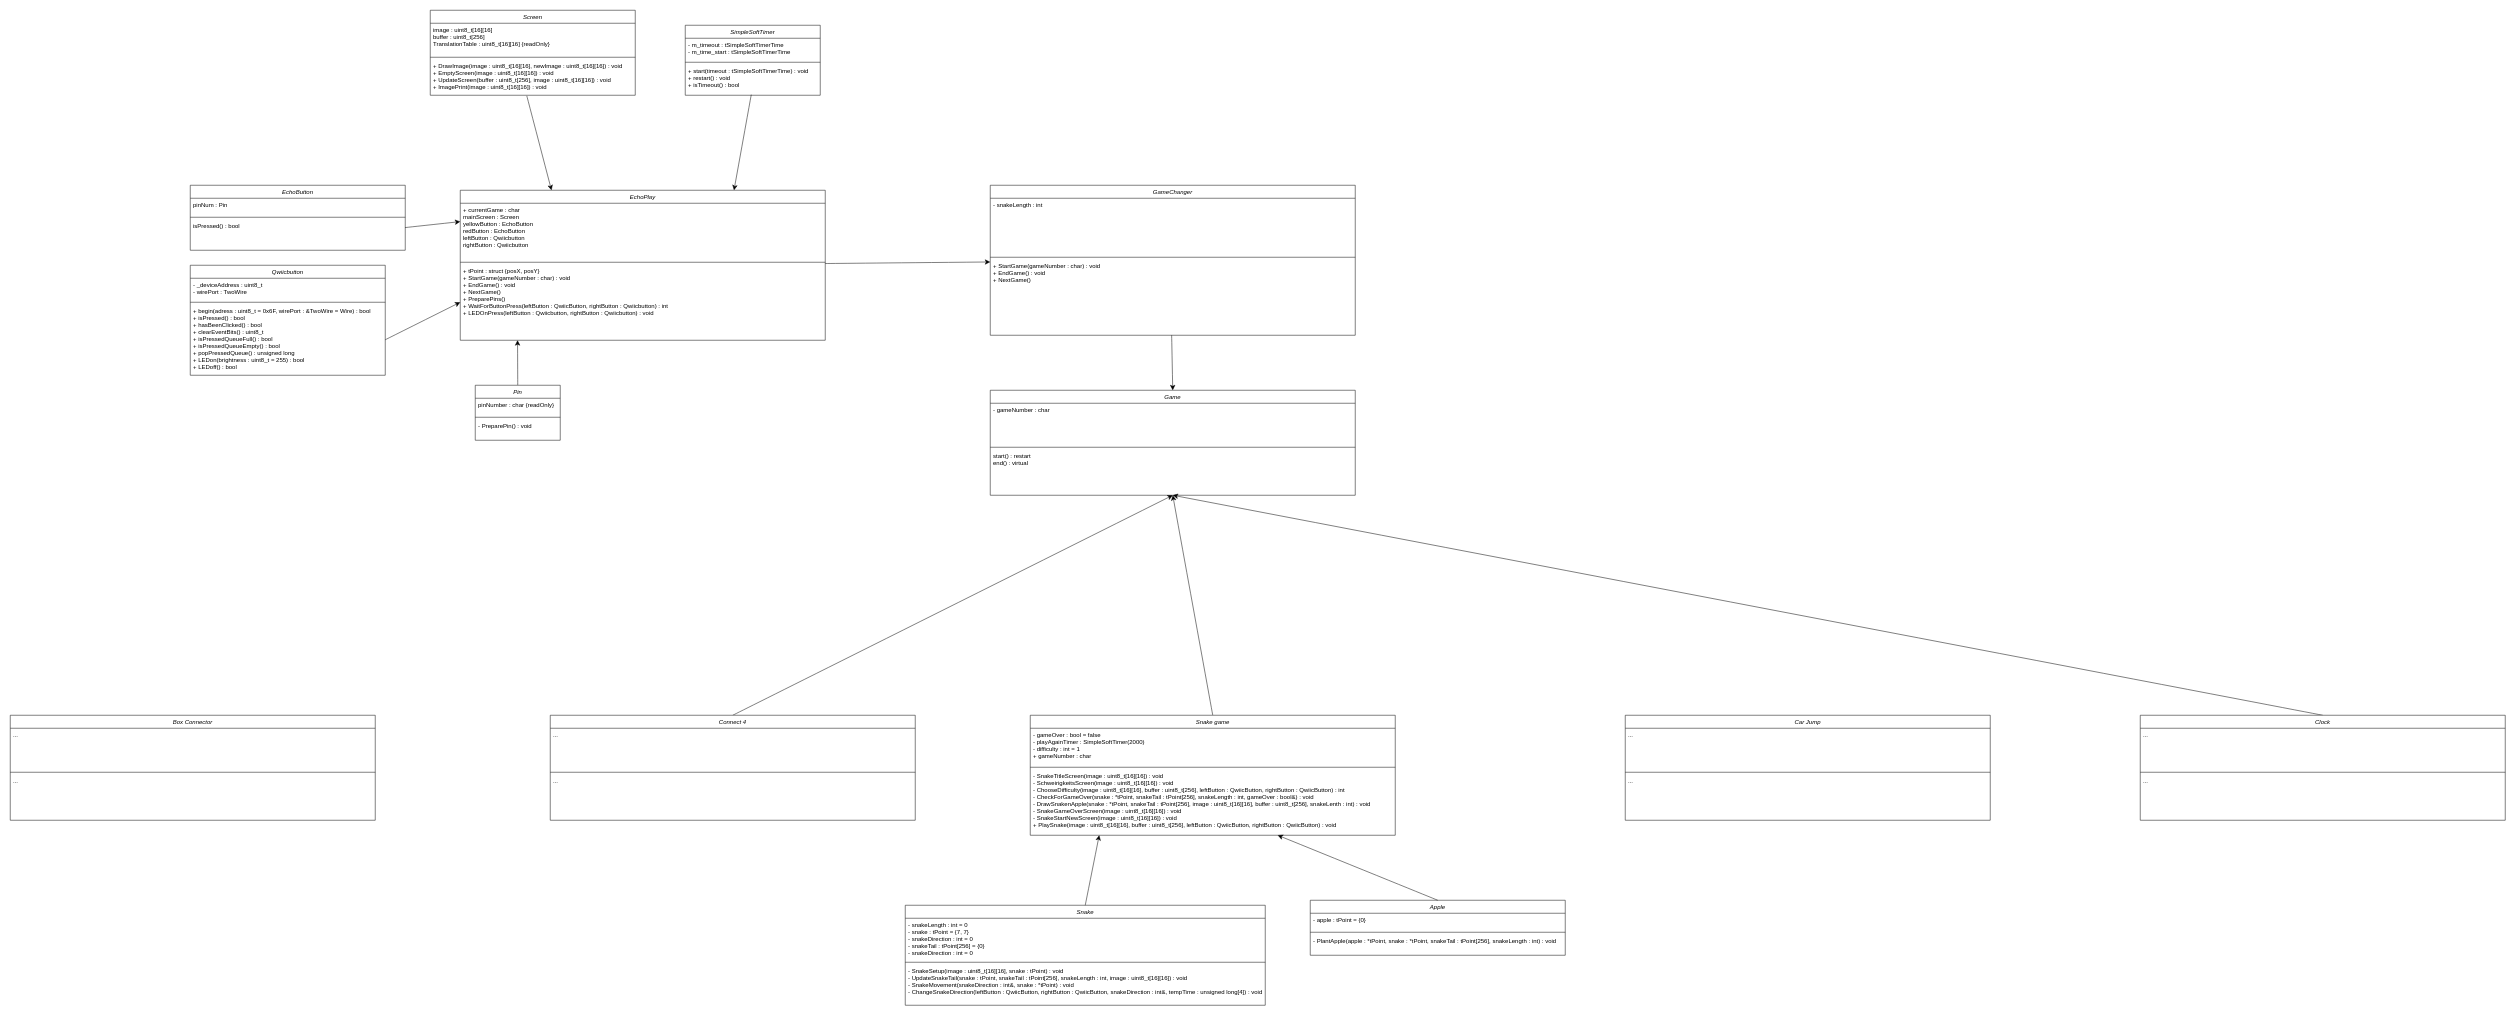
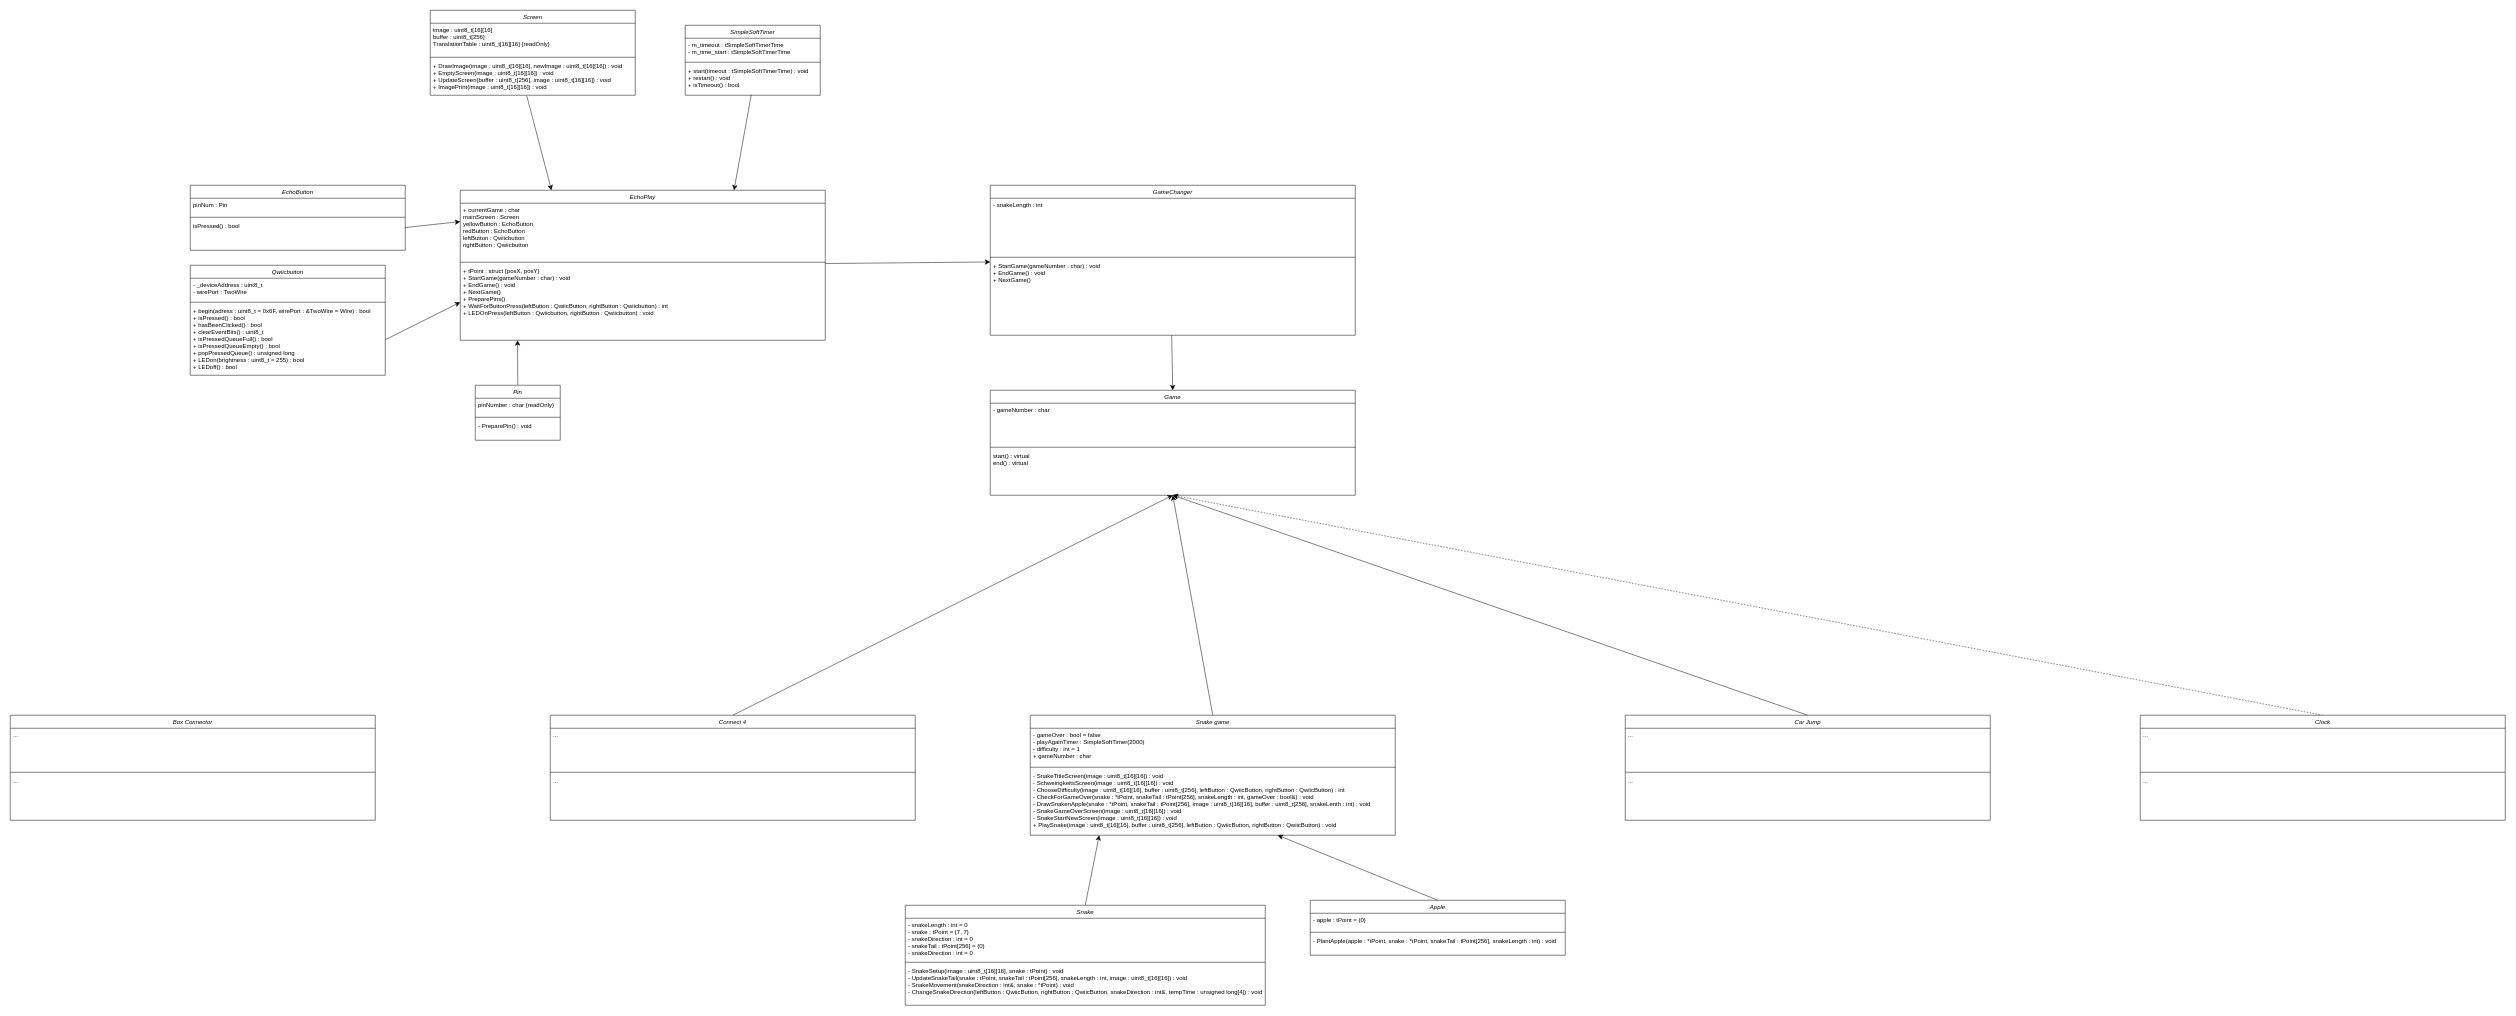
node "start() : restart end() : virtual": label "start() : restart end() : virtual" -> "start() : virtual end() : virtual"
edge "Car Jump" -> "Game": added
edge "Clock" -> "Game": style solid -> dashed
